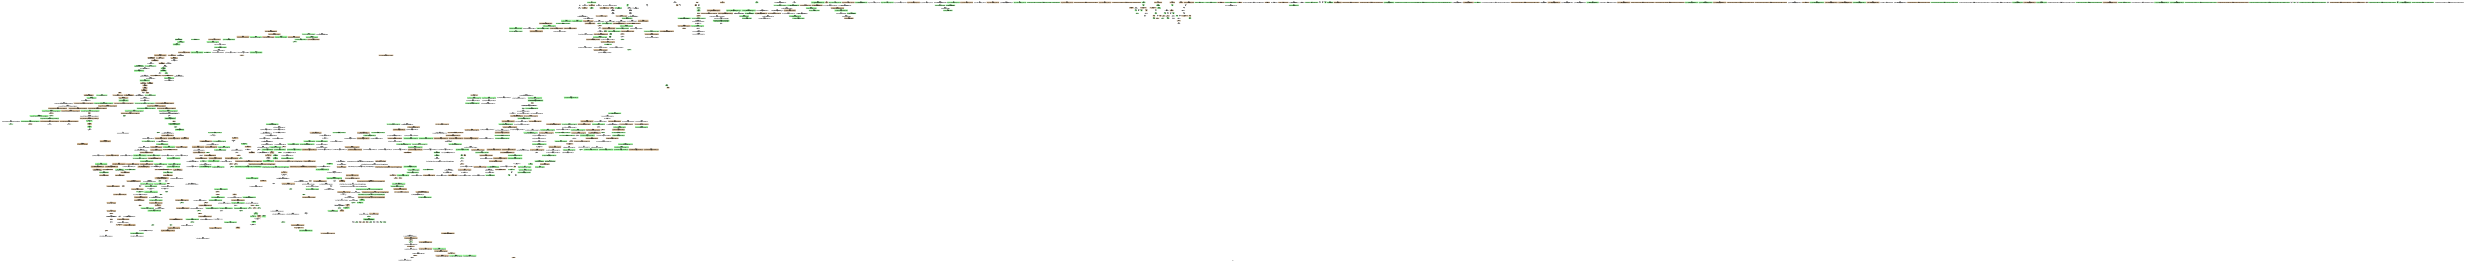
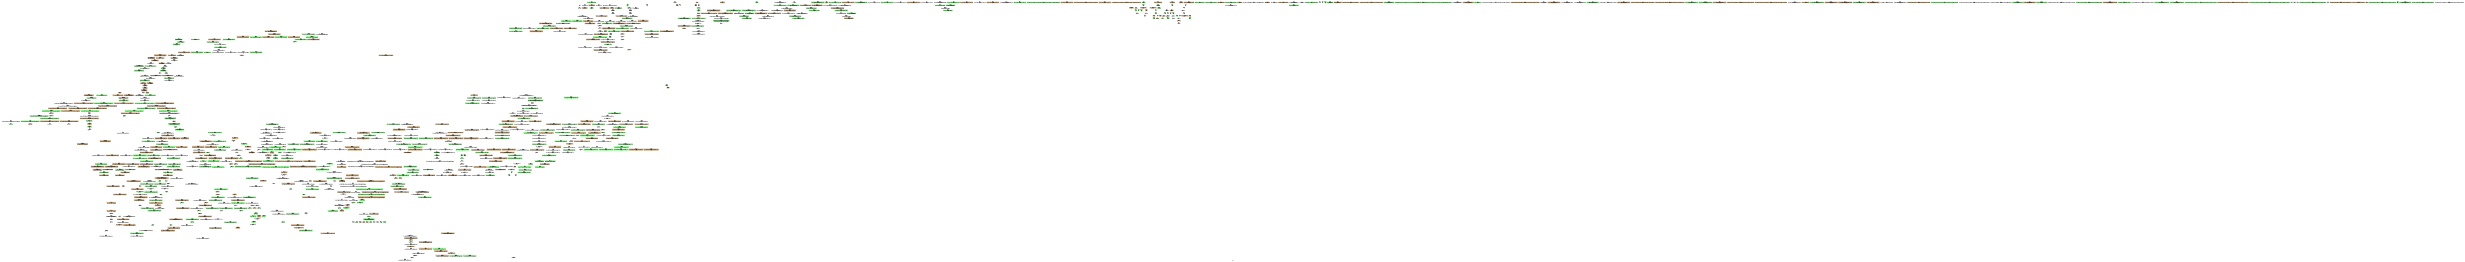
node "NodeID: 425": fillcolor white -> palegreen
